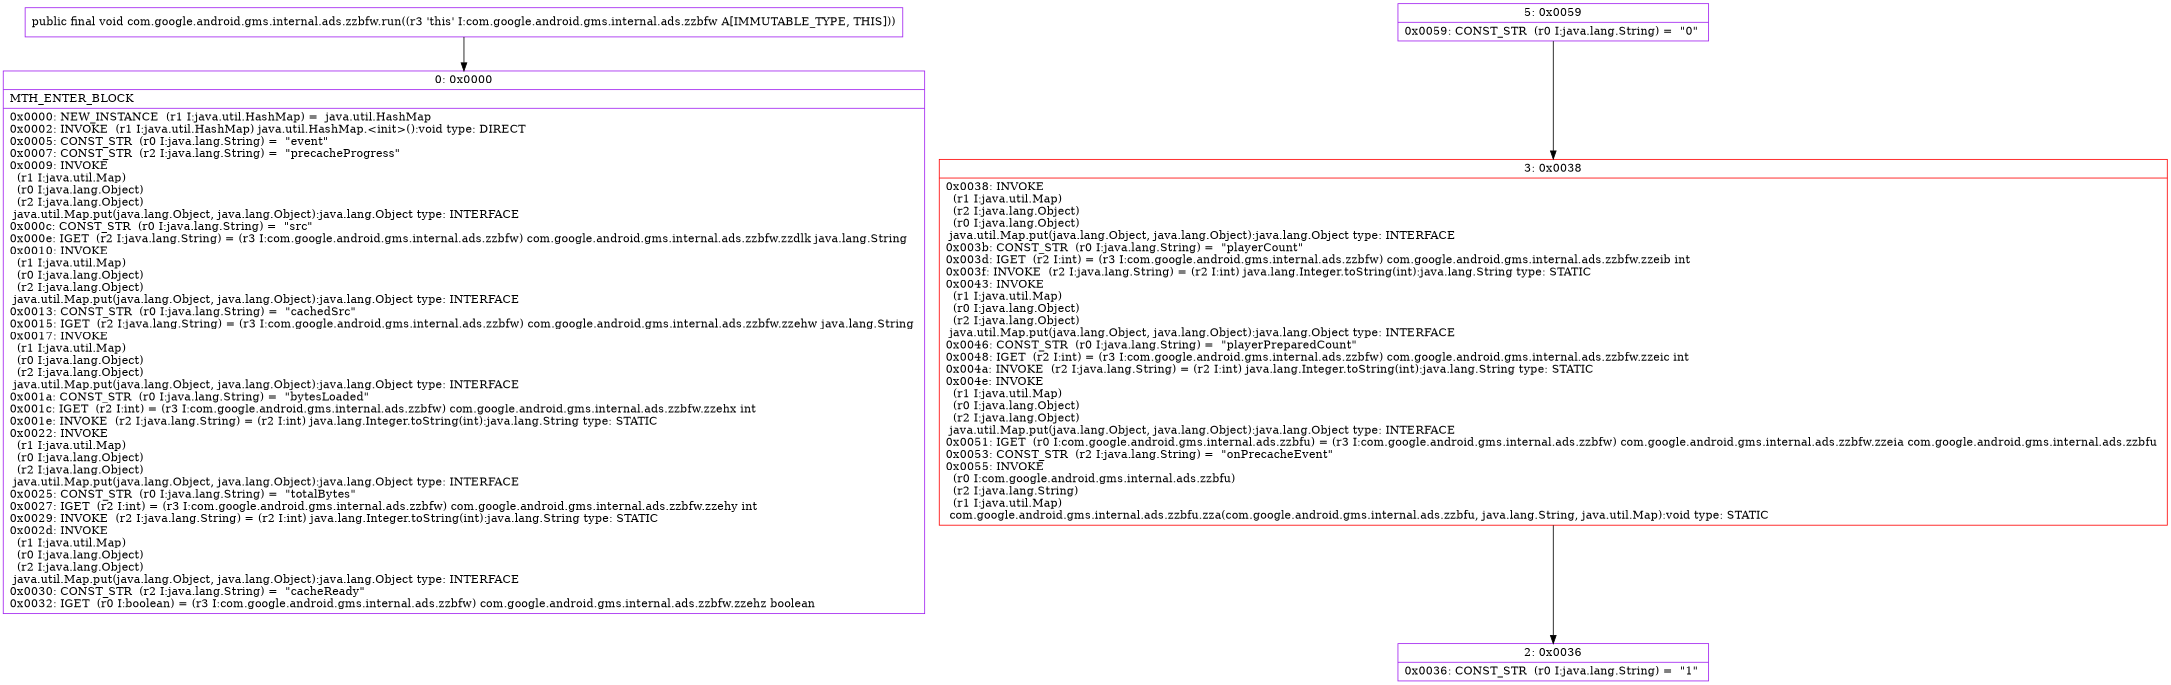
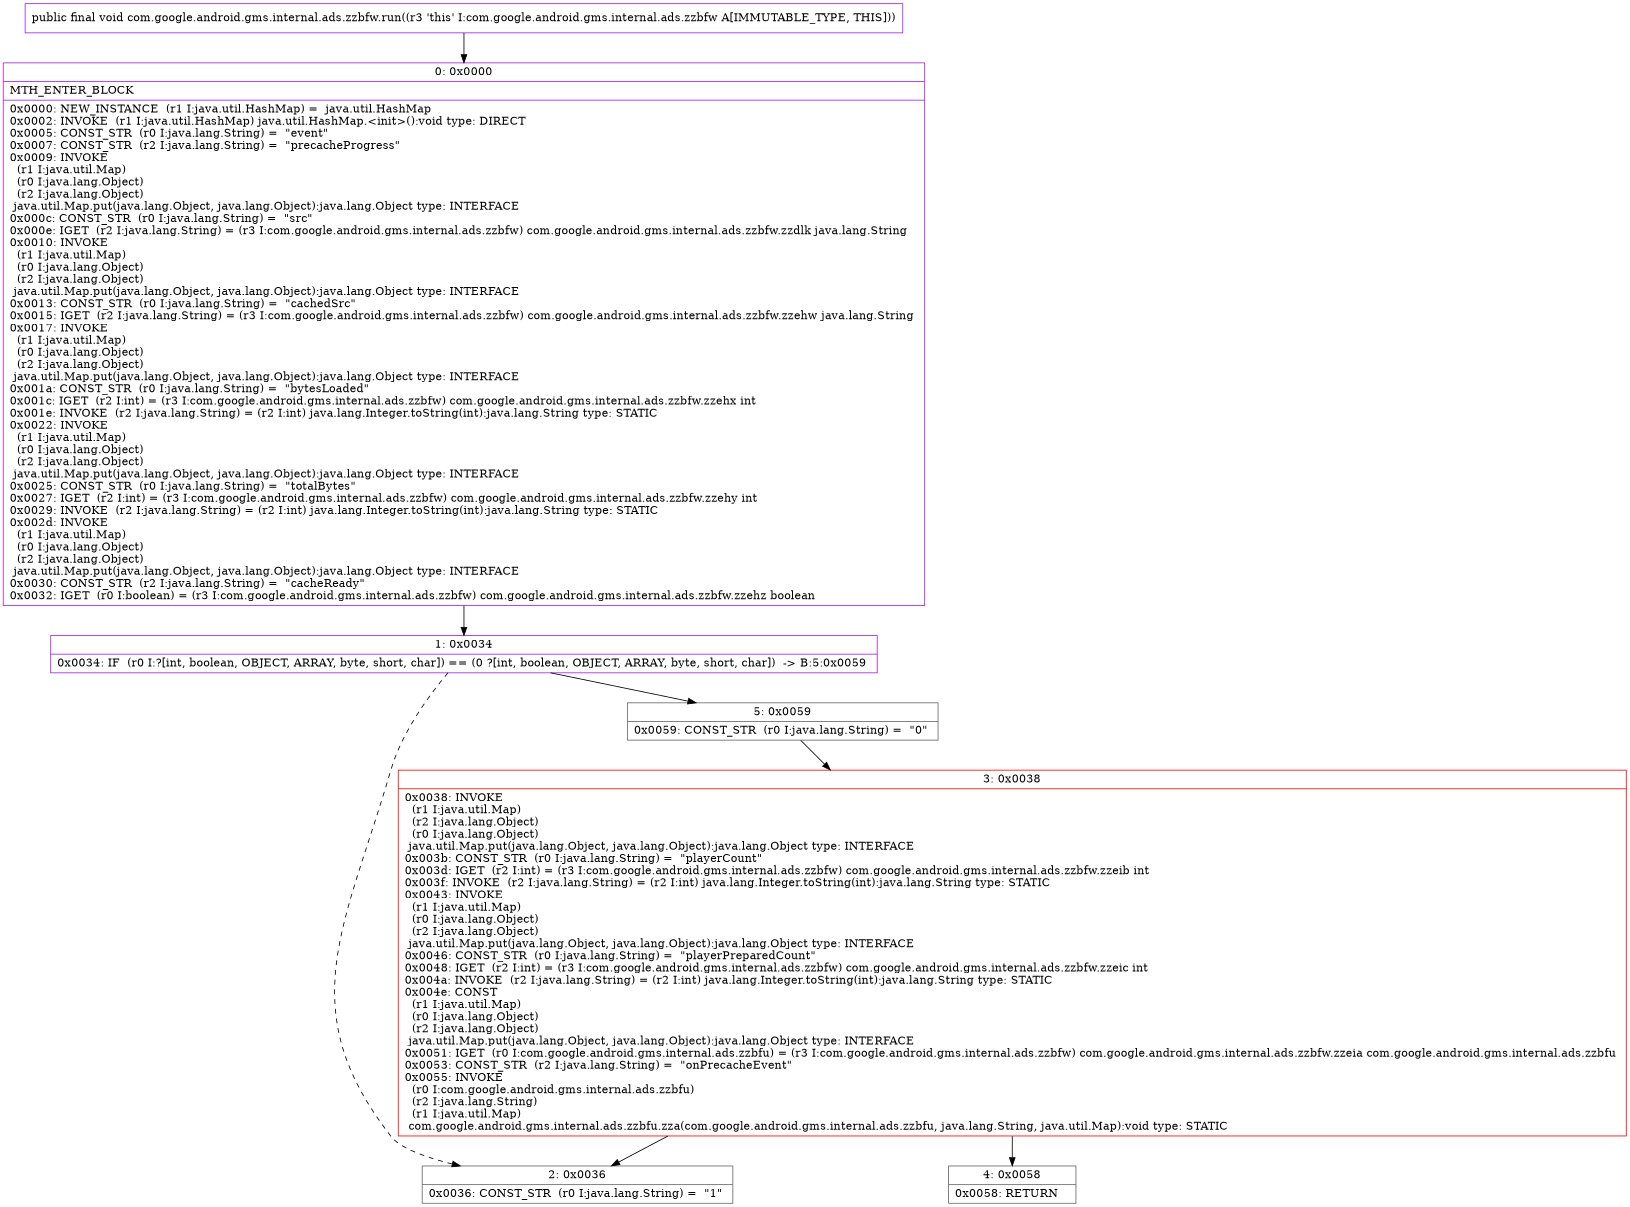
node "5: 0x0059": color purple -> gray40
node "3: 0x0038": text "0x004e: INVOKE" -> "0x004e: CONST"
node "1: 0x0034": added
node "2: 0x0036": color purple -> gray40
node "4: 0x0058": added
